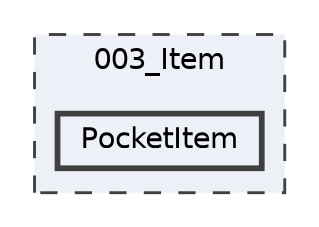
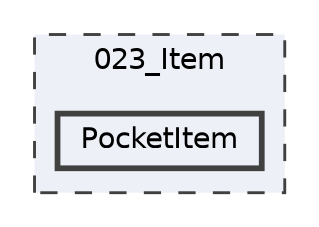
cluster "003_Item": label "003_Item" -> "023_Item"
